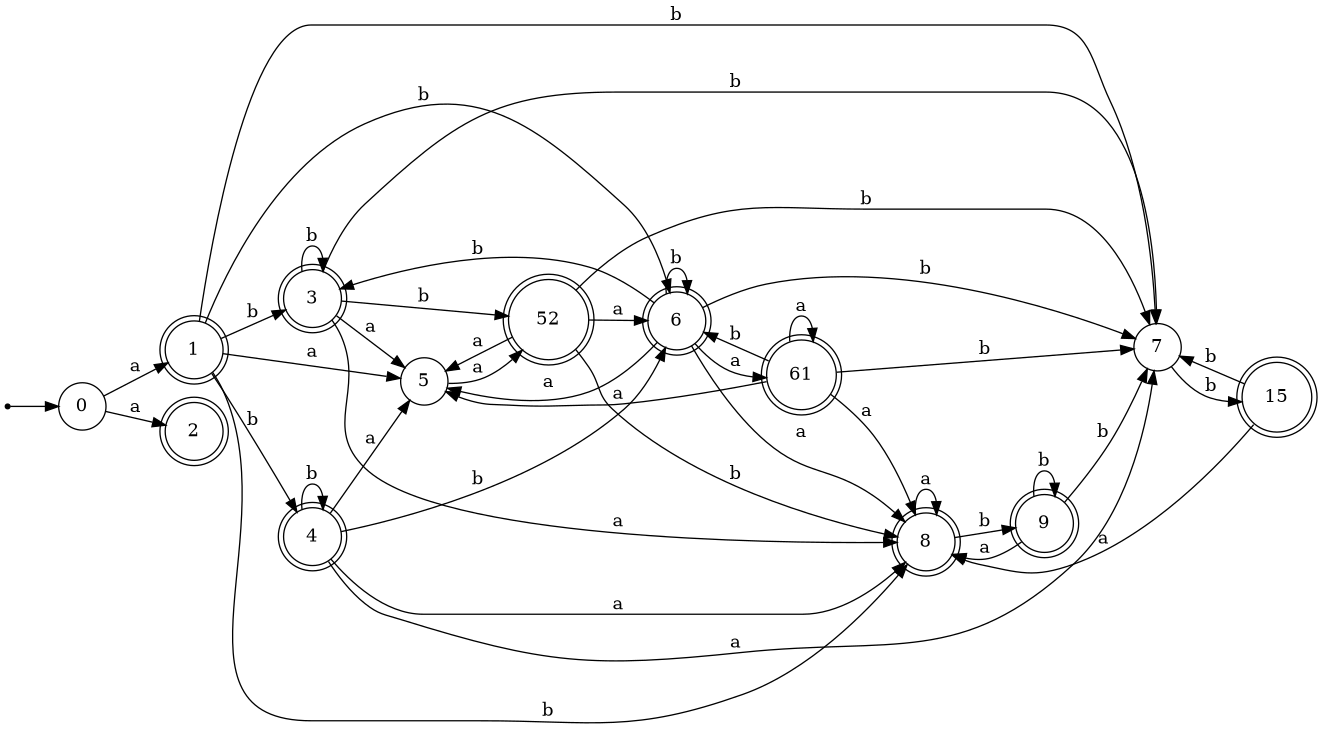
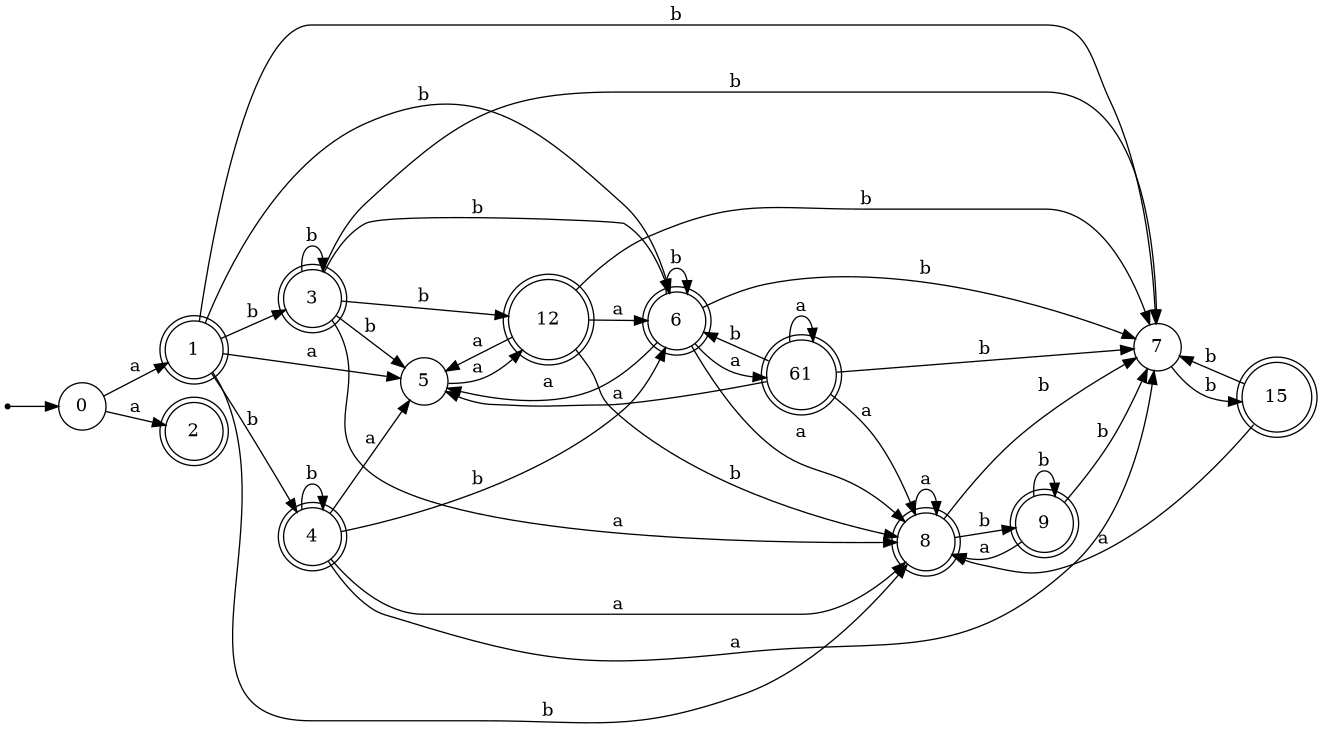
edge "6" -> "3": reversed
node "52": label "52" -> "12"
edge "3" -> "5": label "a" -> "b"
edge "8" -> "7": added, label "b"
